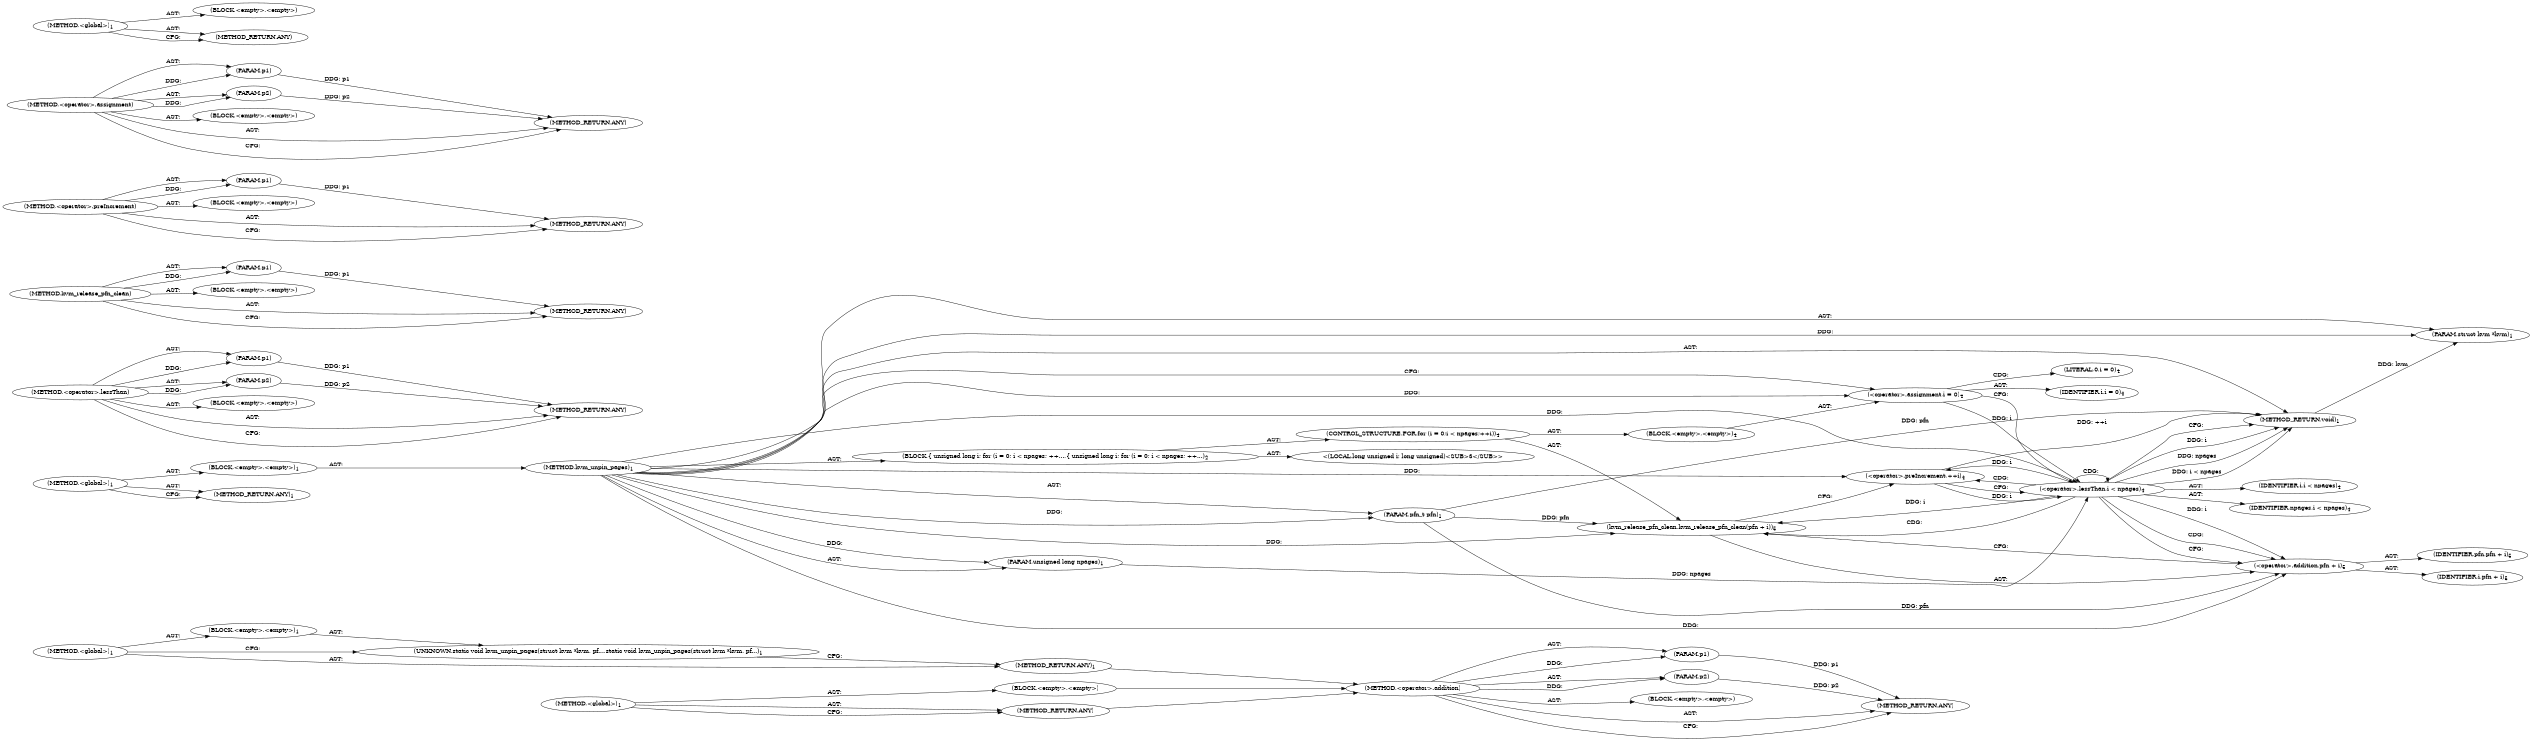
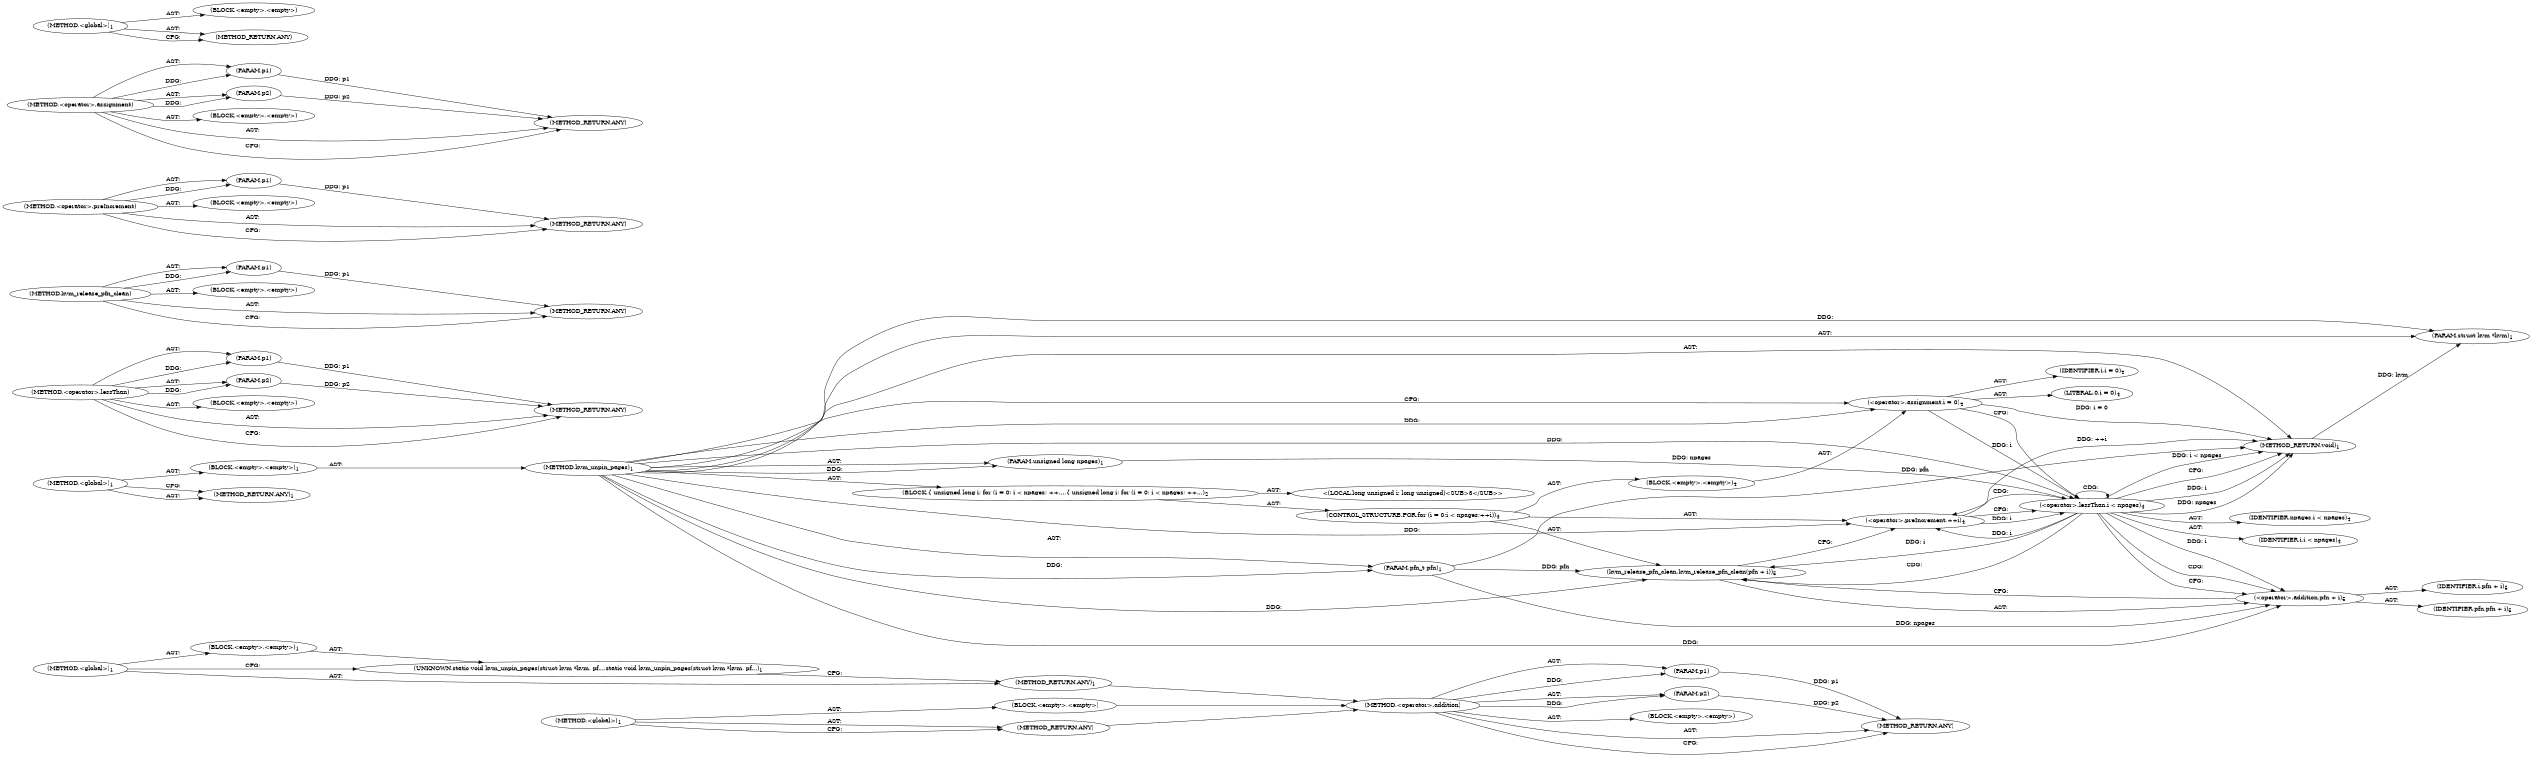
edge "(<operator>.assignment,i = 0)" -> "(LITERAL,0,i = 0)": label "CDG: " -> "AST: "
edge "(<operator>.assignment,i = 0)" -> "(METHOD_RETURN,void)": added, label "DDG: i = 0"
edge "(CONTROL_STRUCTURE,FOR,for (i = 0;i < npages;++i))" -> "(<operator>.preIncrement,++i)": added, label "AST:"
edge "(PARAM,pfn_t pfn)" -> "(<operator>.addition,pfn + i)": label "DDG: pfn" -> "DDG: npages"
